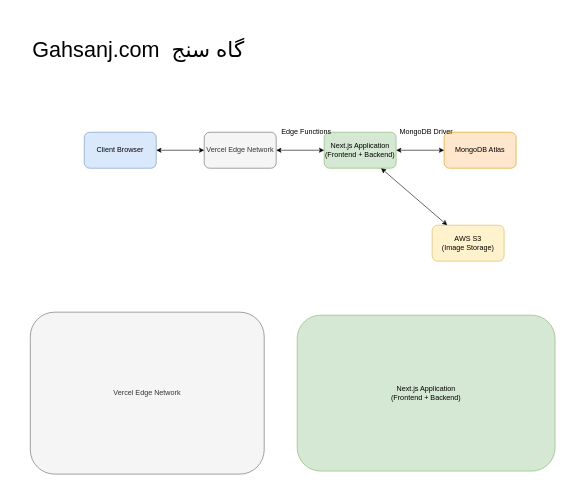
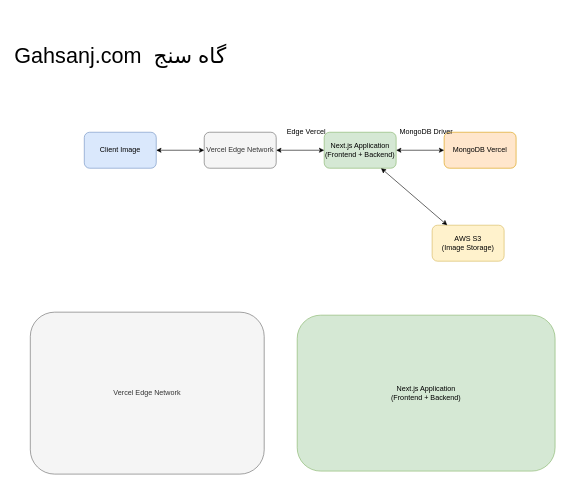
node "Gahsanj.com گاه سنج": moved (138, 36) -> (120, 42)
node "Edge Functions": label "Edge Functions" -> "Edge Vercel"
node "Client Browser": label "Client Browser" -> "Client Image"
node "MongoDB Atlas": label "MongoDB Atlas" -> "MongoDB Vercel"
